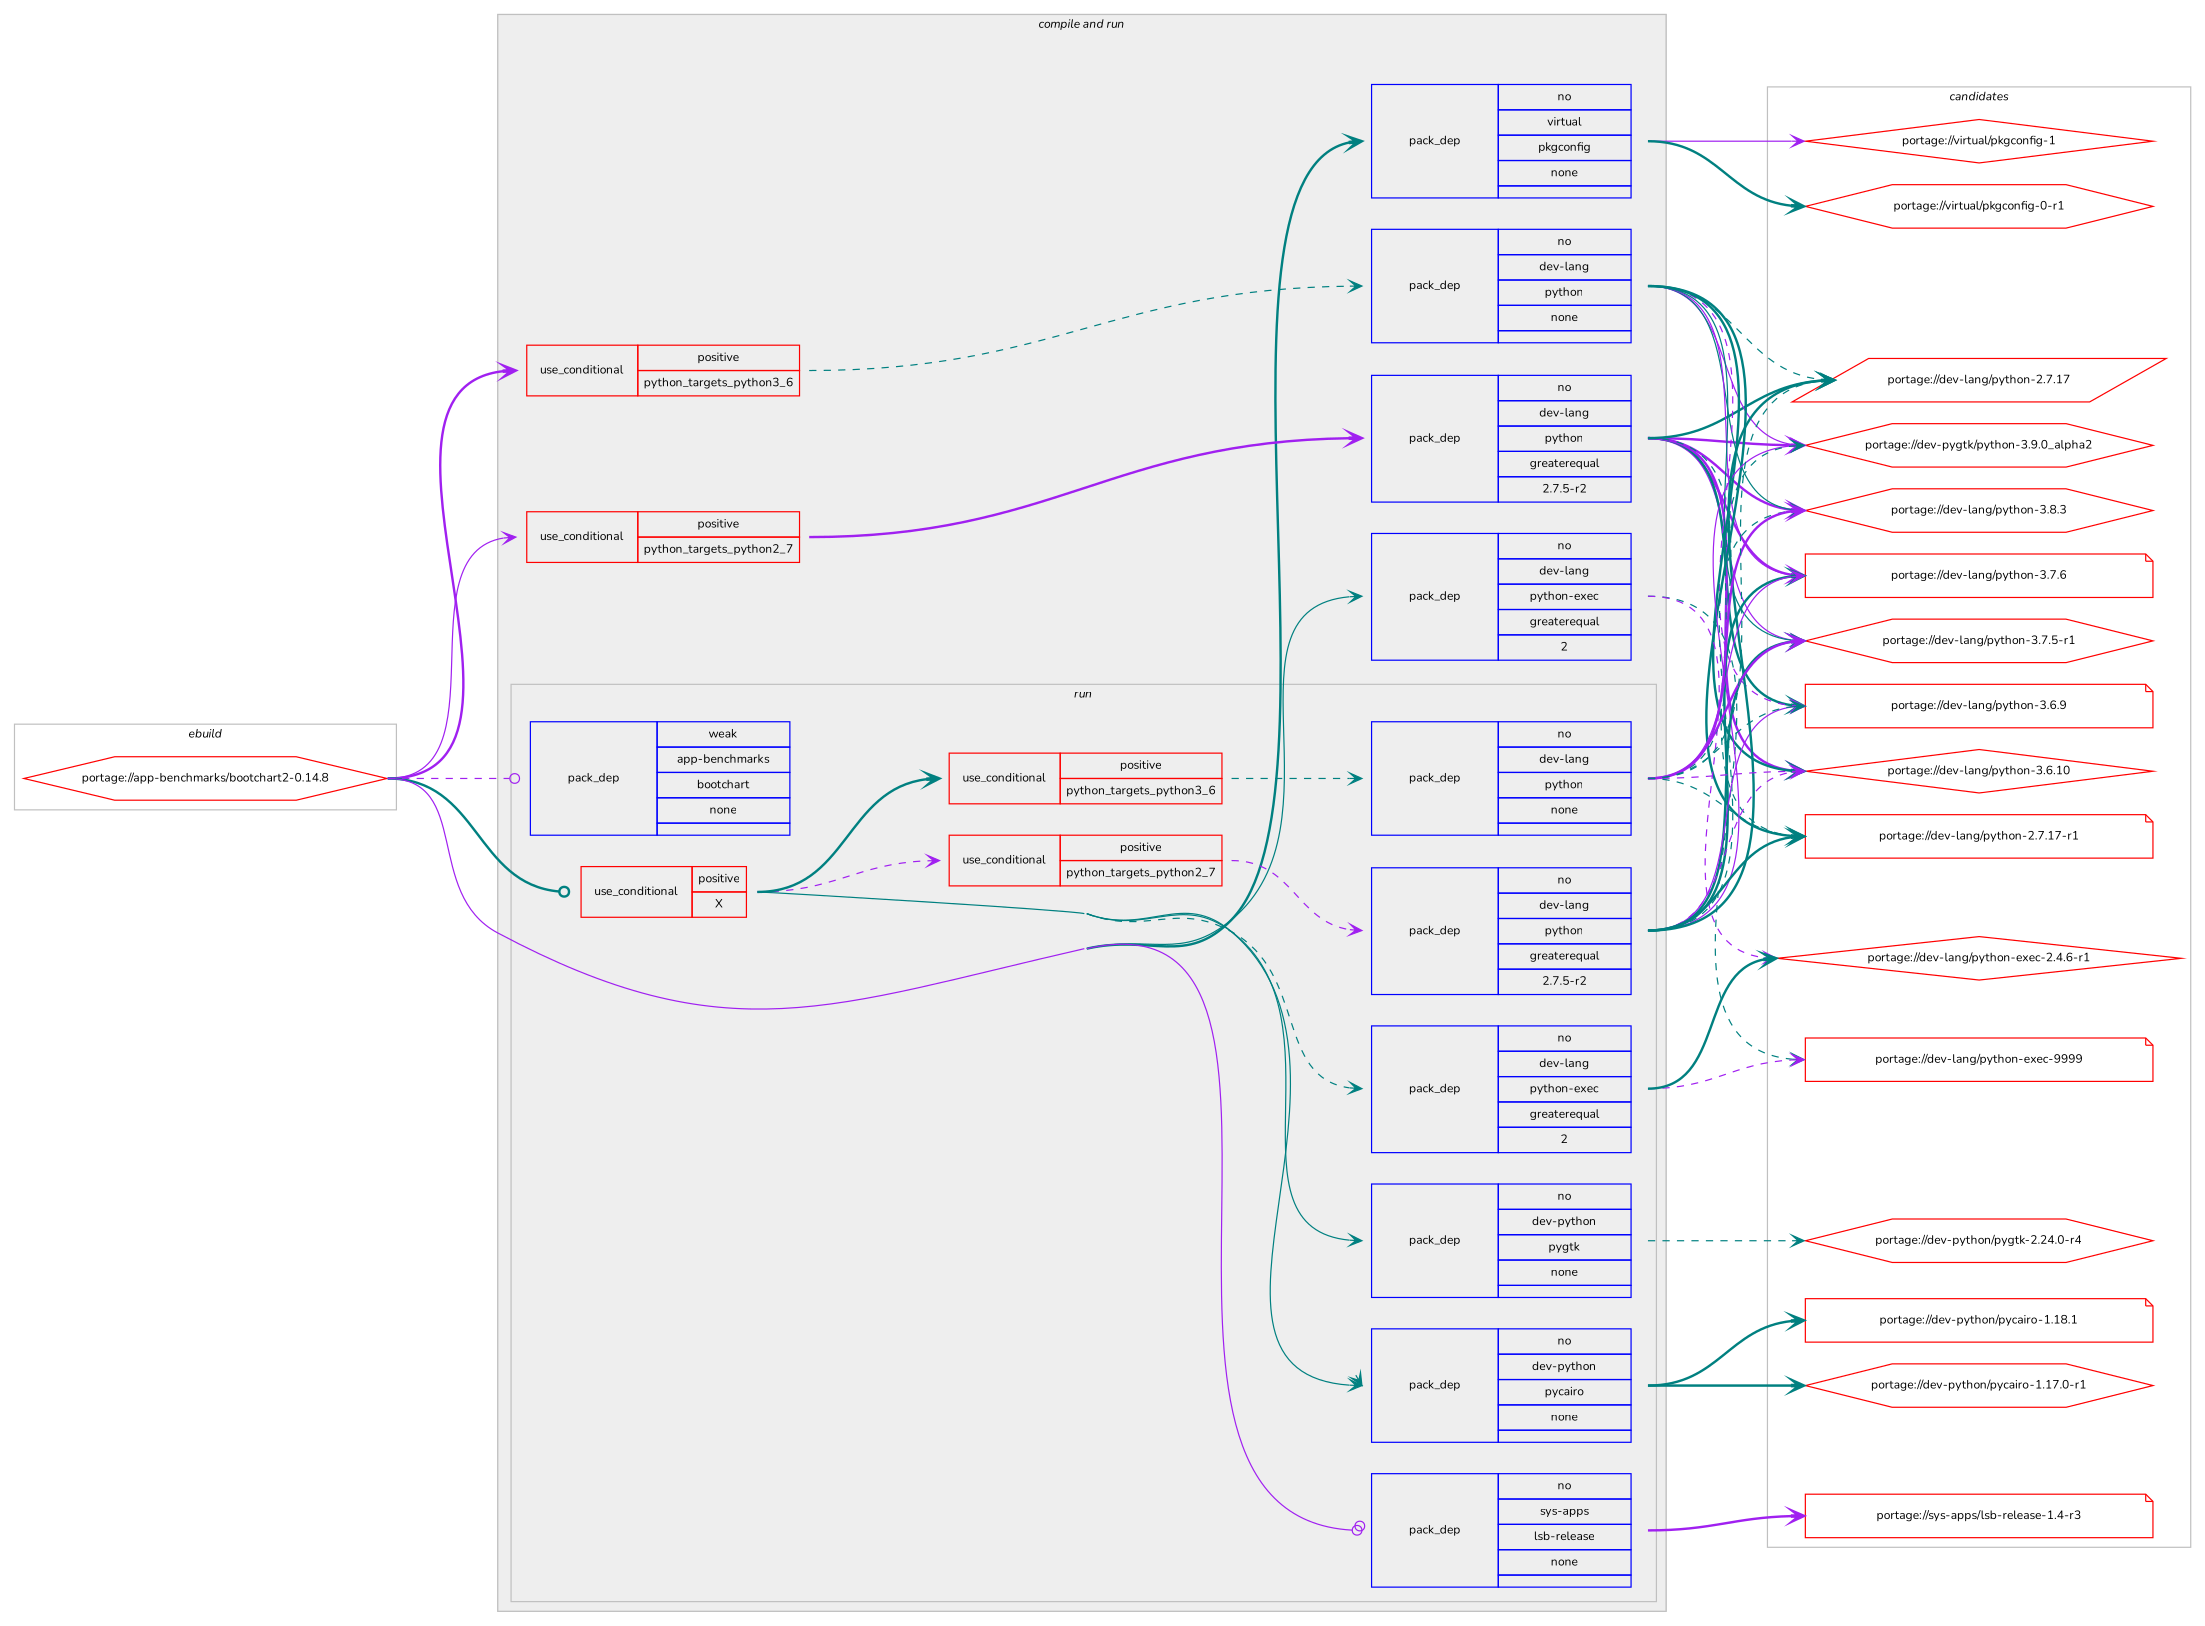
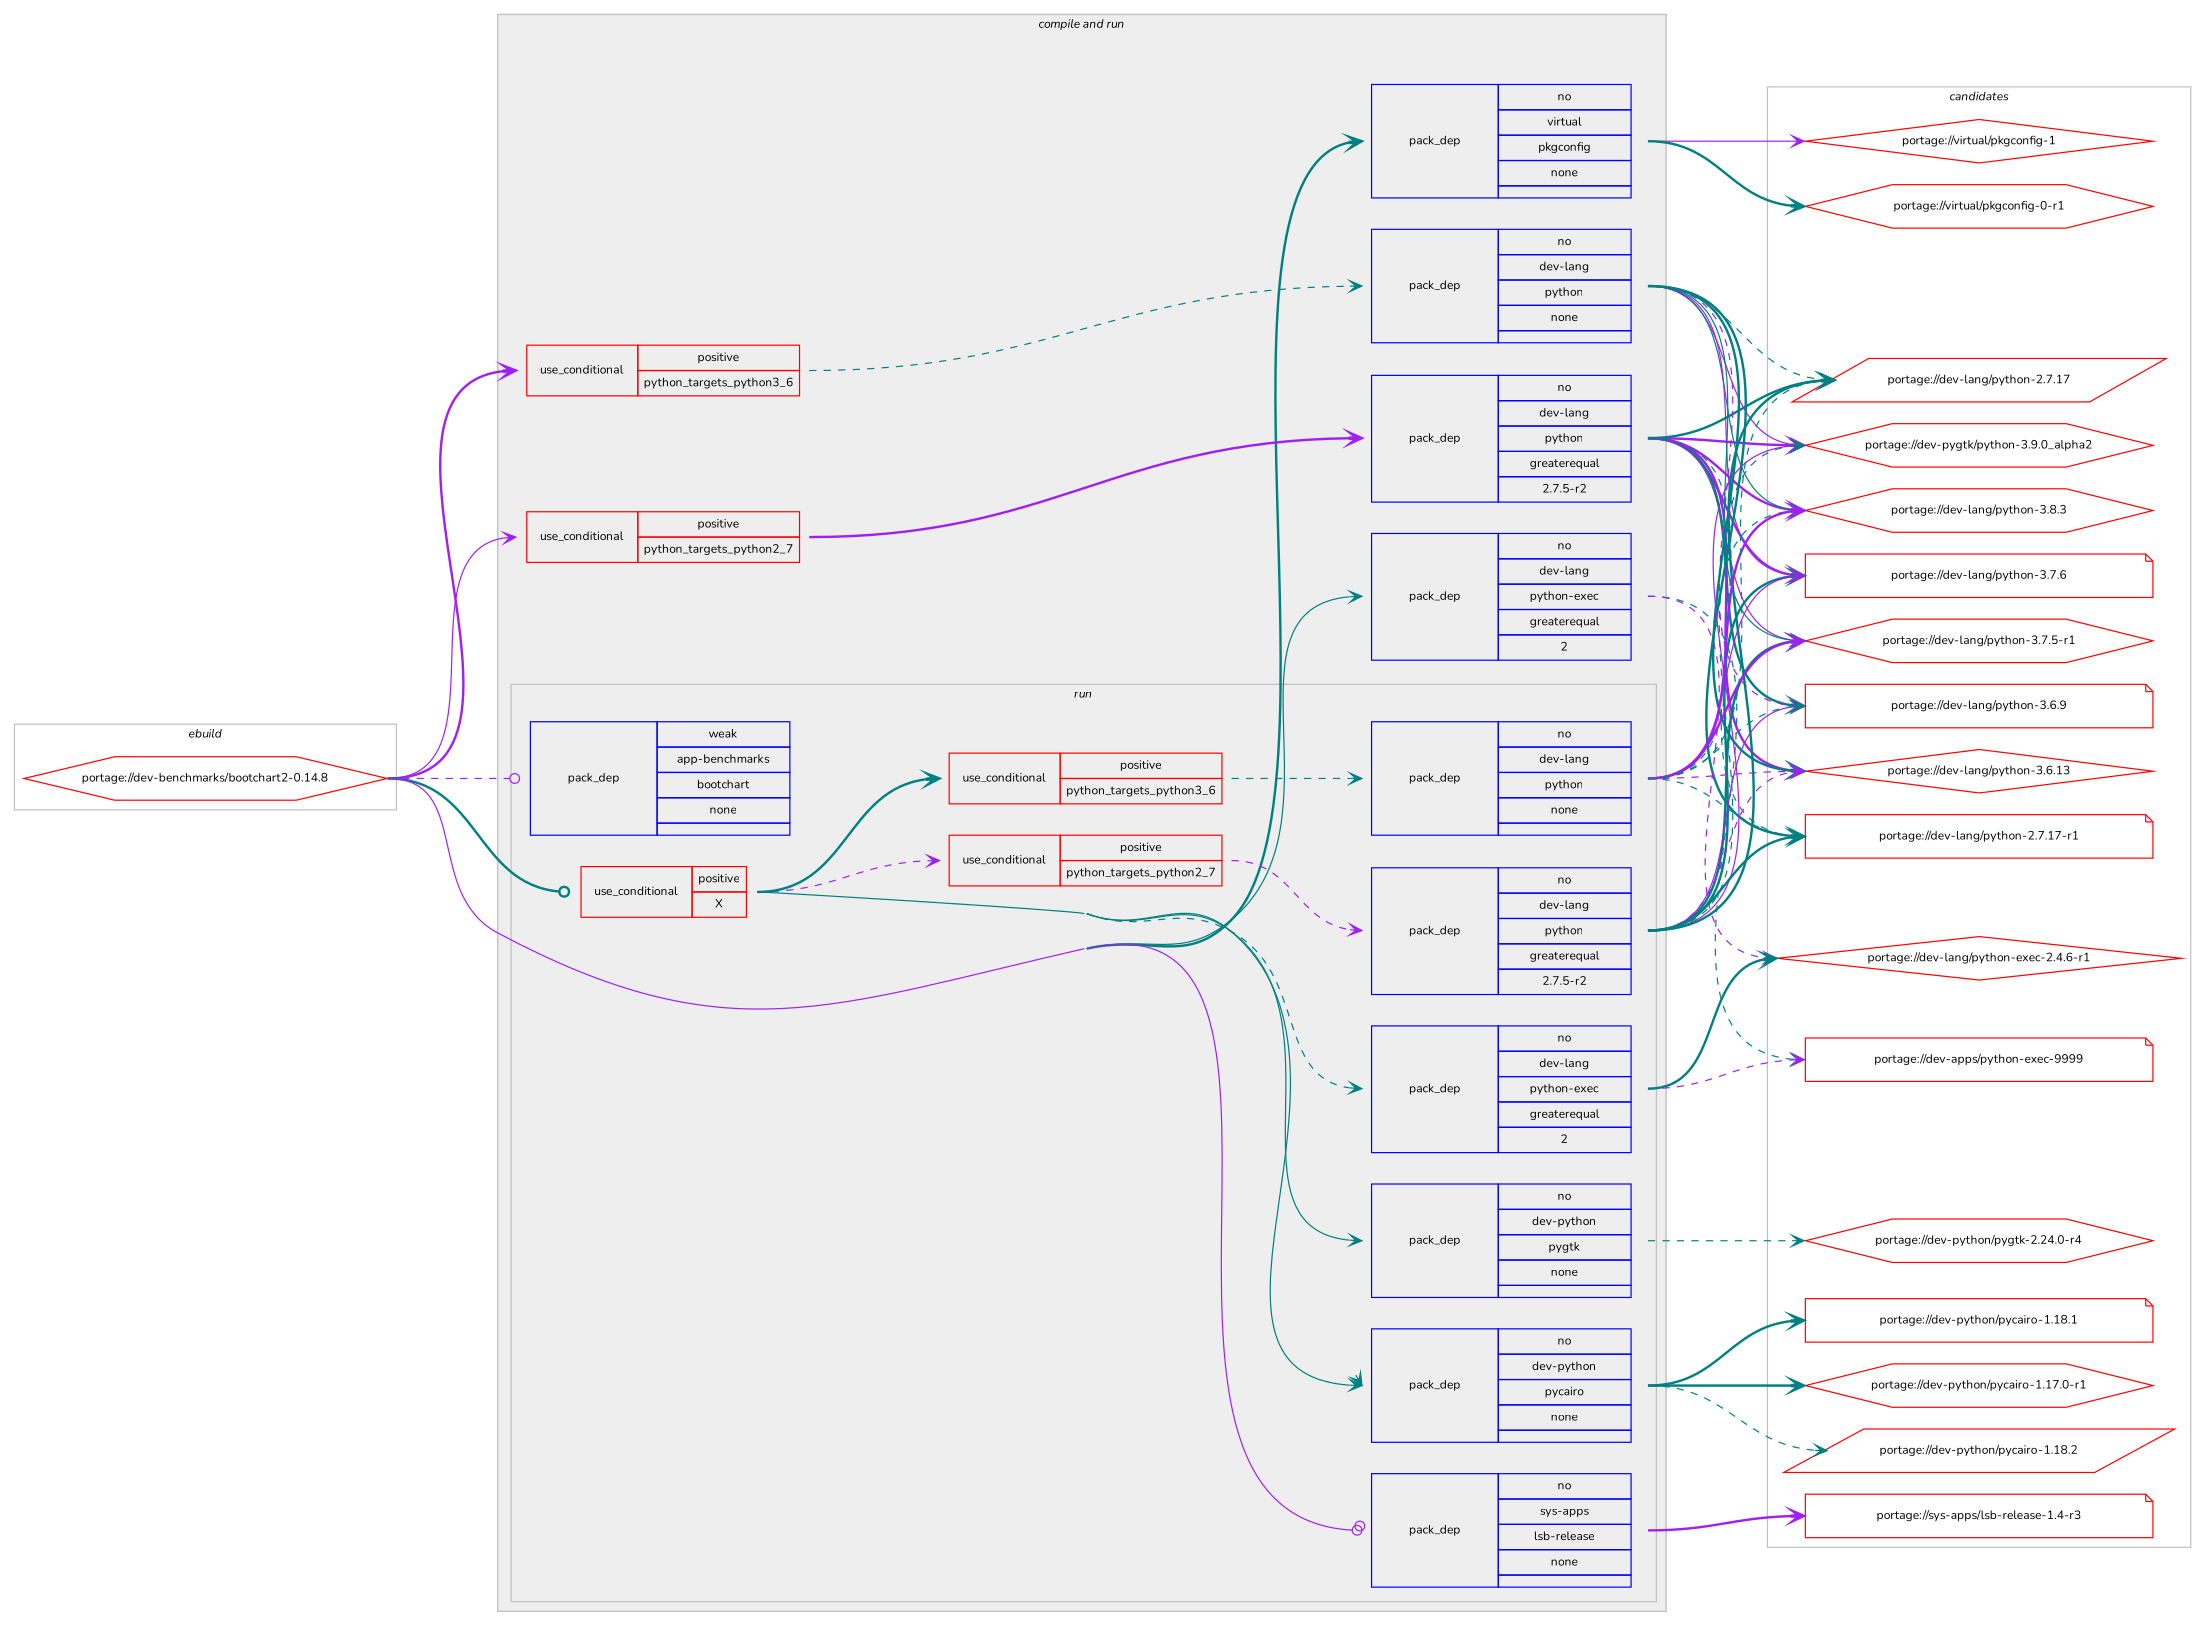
node "portage://dev-lang/python-3.6.10": label "portage://dev-lang/python-3.6.10" -> "portage://dev-lang/python-3.6.13"
node "portage://app-benchmarks/bootchart2-0.14.8": label "portage://app-benchmarks/bootchart2-0.14.8" -> "portage://dev-benchmarks/bootchart2-0.14.8"
node "portage://dev-lang/python-exec-9999": label "portage://dev-lang/python-exec-9999" -> "portage://dev-apps/python-exec-9999"
node "portage://dev-python/pycairo-1.18.2": added
